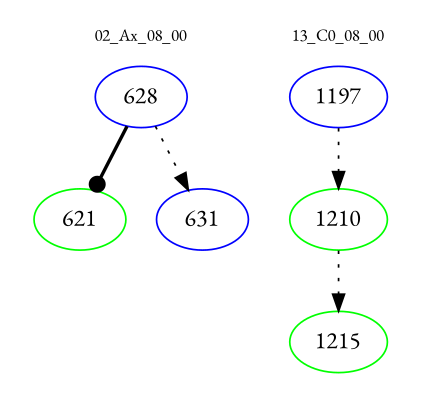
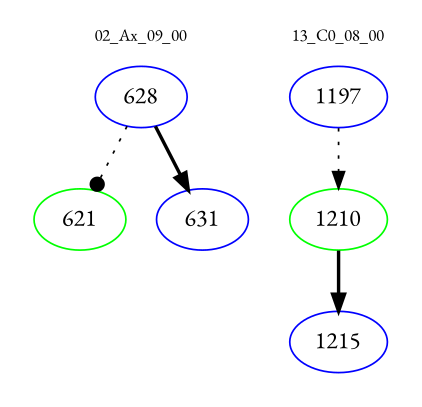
cluster "02_Ax_08_00": label "02_Ax_08_00" -> "02_Ax_09_00"
edge "628" -> "631": style dotted -> bold
edge "628" -> "621": style bold -> dotted
edge "1210" -> "1215": style dotted -> bold
node "1215": color green -> blue
